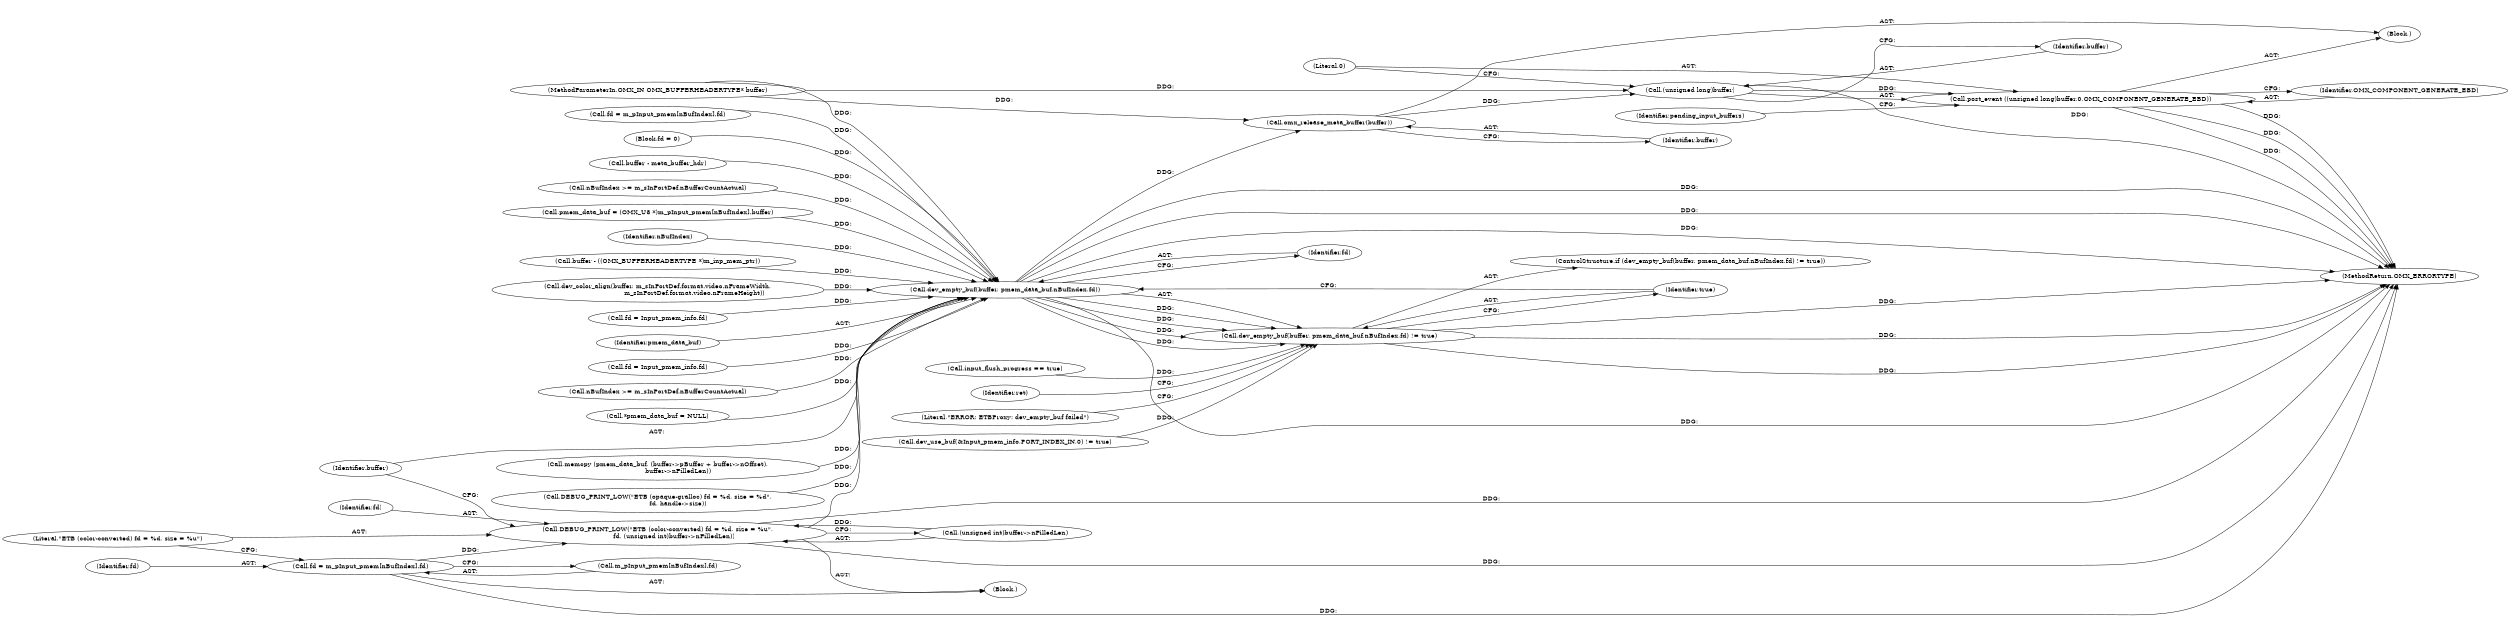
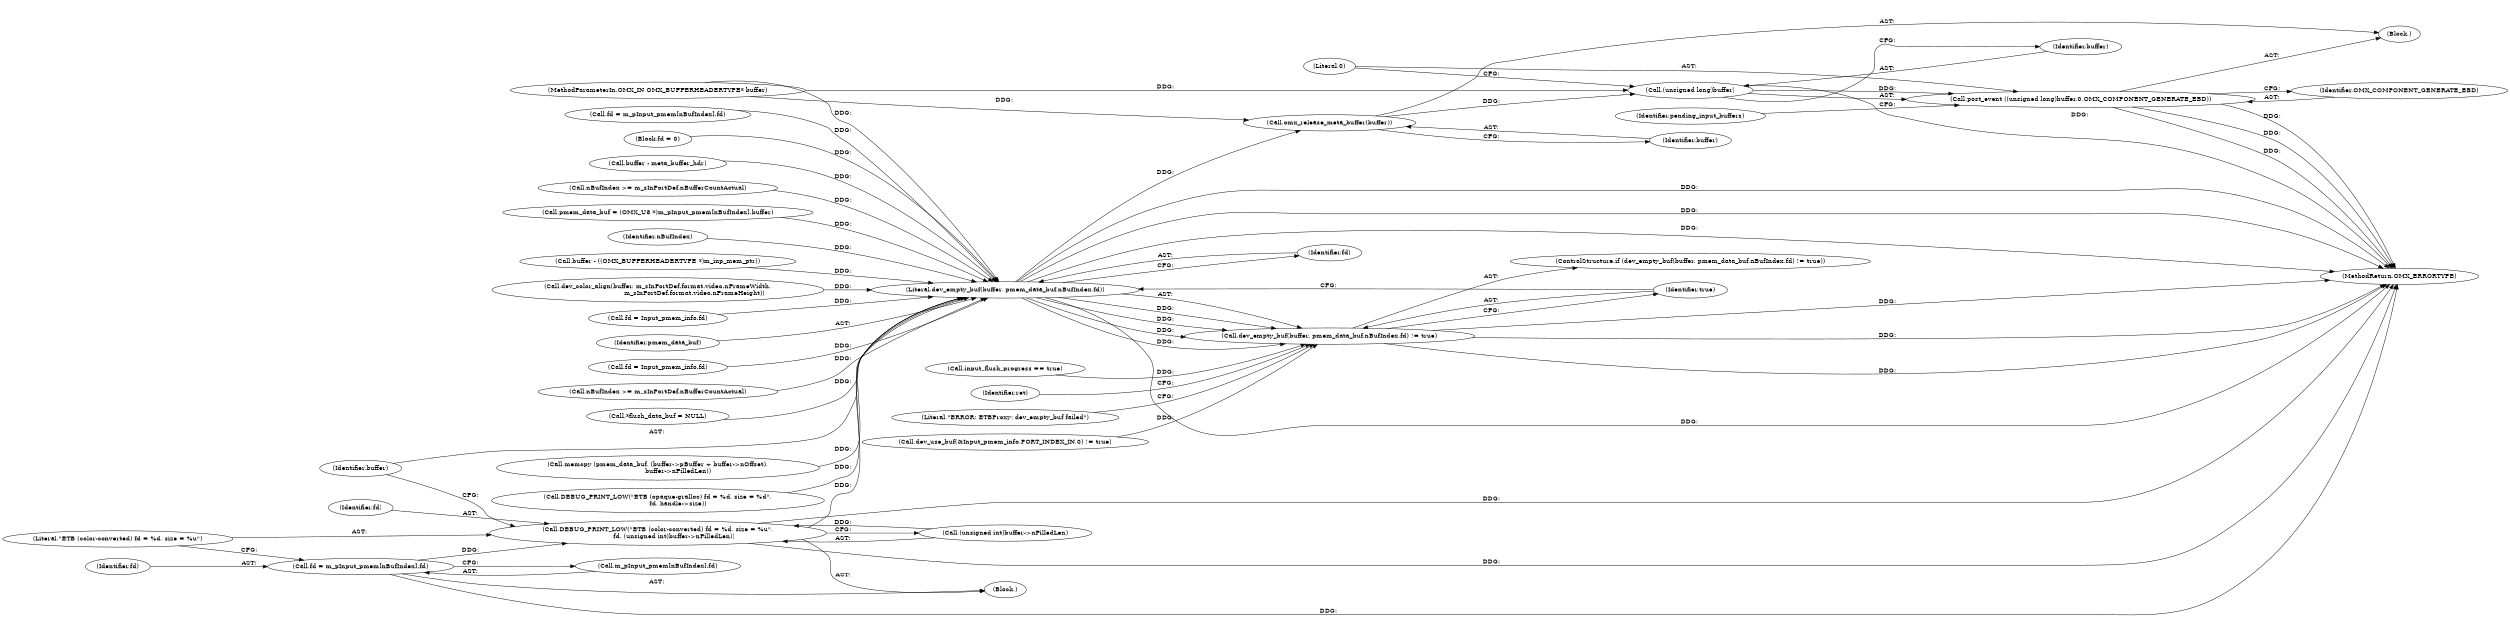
node "(Call,dev_empty_buf(buffer, pmem_data_buf,nBufIndex,fd))": label "(Call,dev_empty_buf(buffer, pmem_data_buf,nBufIndex,fd))" -> "(Literal,dev_empty_buf(buffer, pmem_data_buf,nBufIndex,fd))"
node "(Call,*pmem_data_buf = NULL)": label "(Call,*pmem_data_buf = NULL)" -> "(Call,*flush_data_buf = NULL)"
